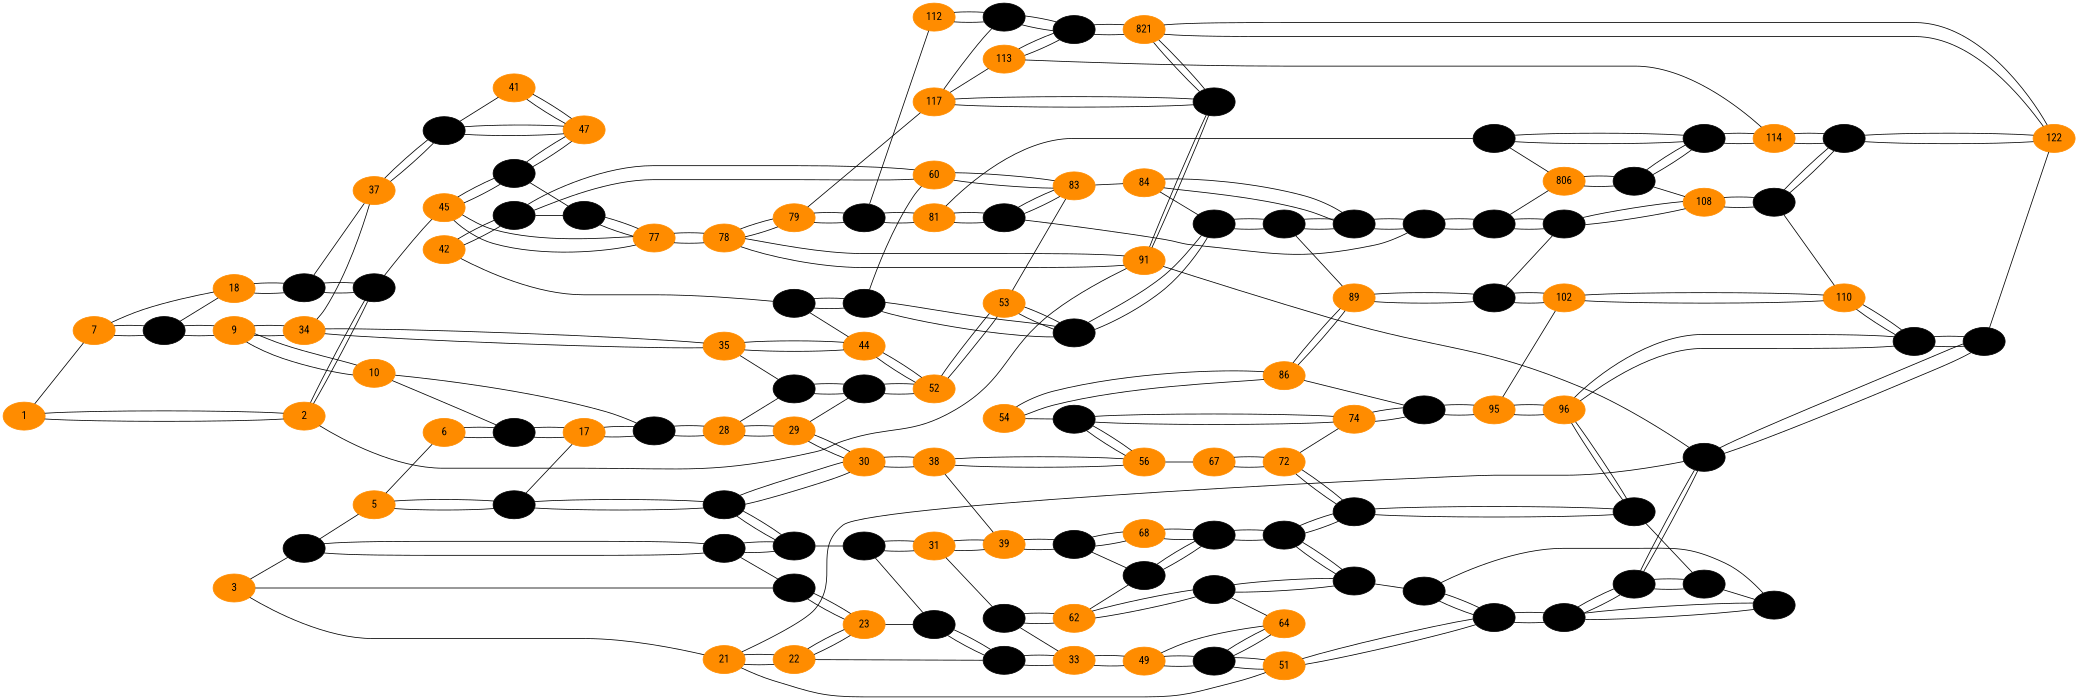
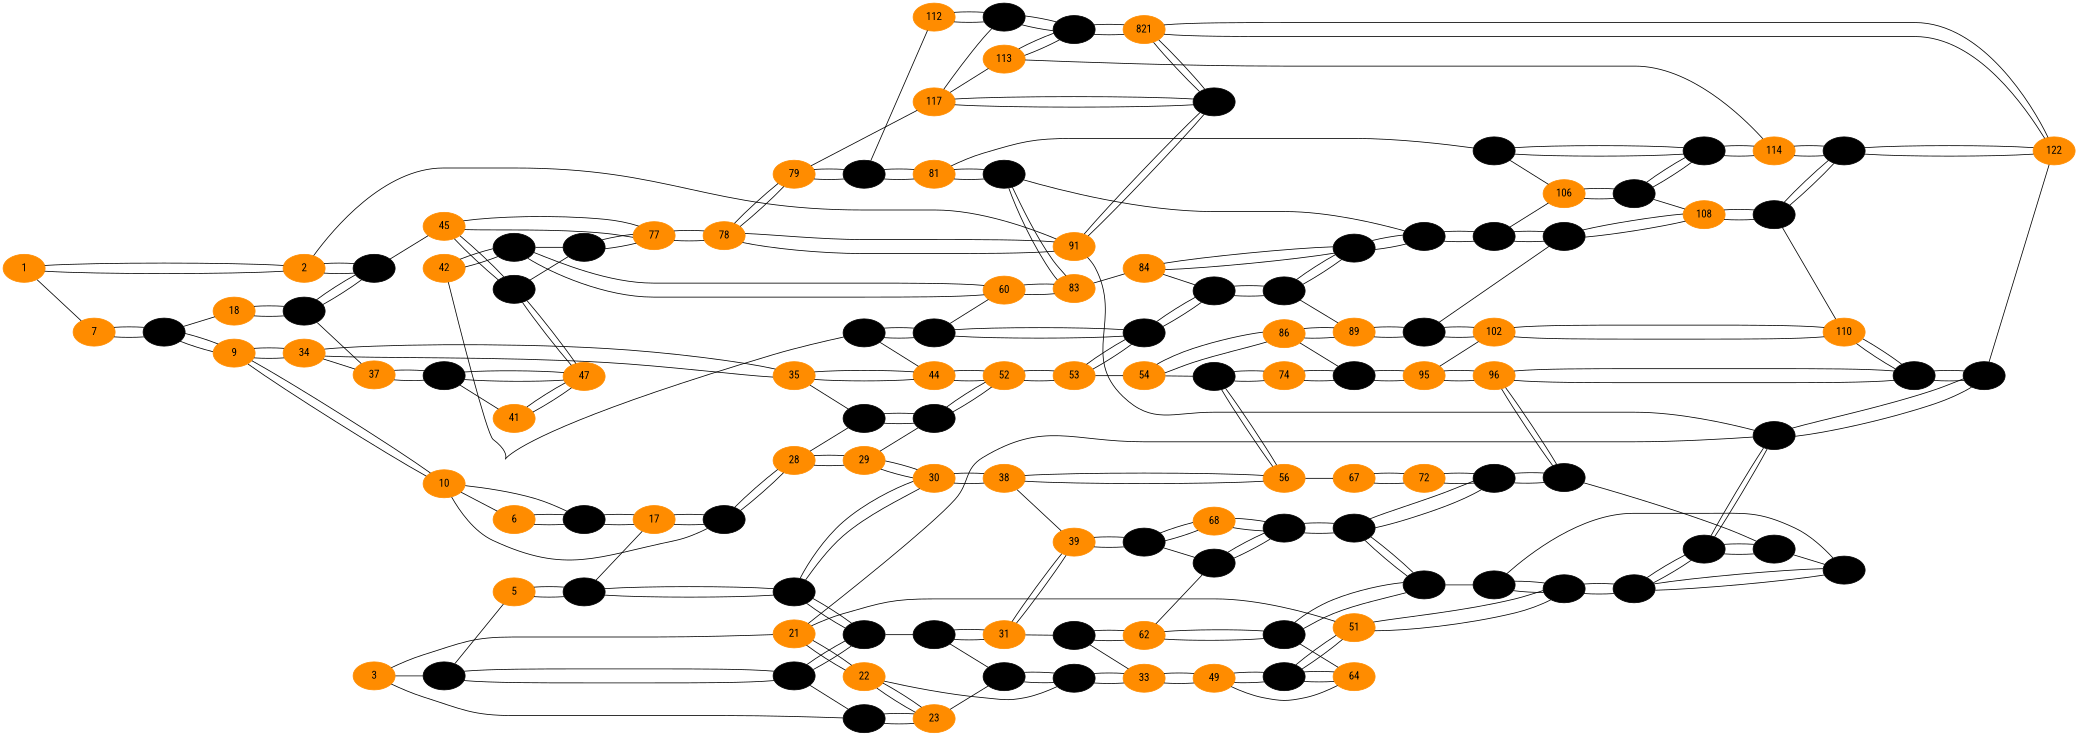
node "806": label "806" -> "106"
edge "83" -- "53": now "54" -- "53"
edge "18" -- "7": removed
edge "74" -- "72": removed
edge "6" -- "5": now "6" -- "10"
